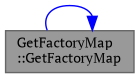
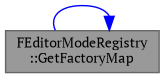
node "GetFactoryMap ::GetFactoryMap": label "GetFactoryMap ::GetFactoryMap" -> "FEditorModeRegistry ::GetFactoryMap"
